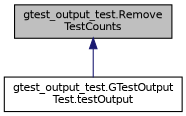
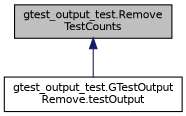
node "gtest_output_test.GTestOutput Test.testOutput": label "gtest_output_test.GTestOutput Test.testOutput" -> "gtest_output_test.GTestOutput Remove.testOutput"
